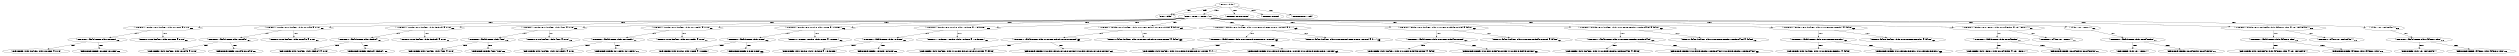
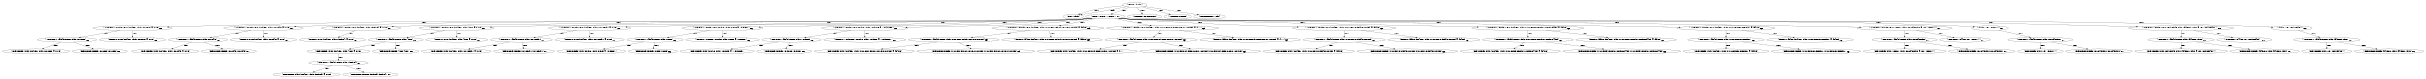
edge "(<operator>.assignment,boolean this.decimal = true)" -> "(<operator>.fieldAccess,this.decimal)": now "(IDENTIFIER,this,boolean this.logo = true)" -> "(<operator>.fieldAccess,this.decimal)"
